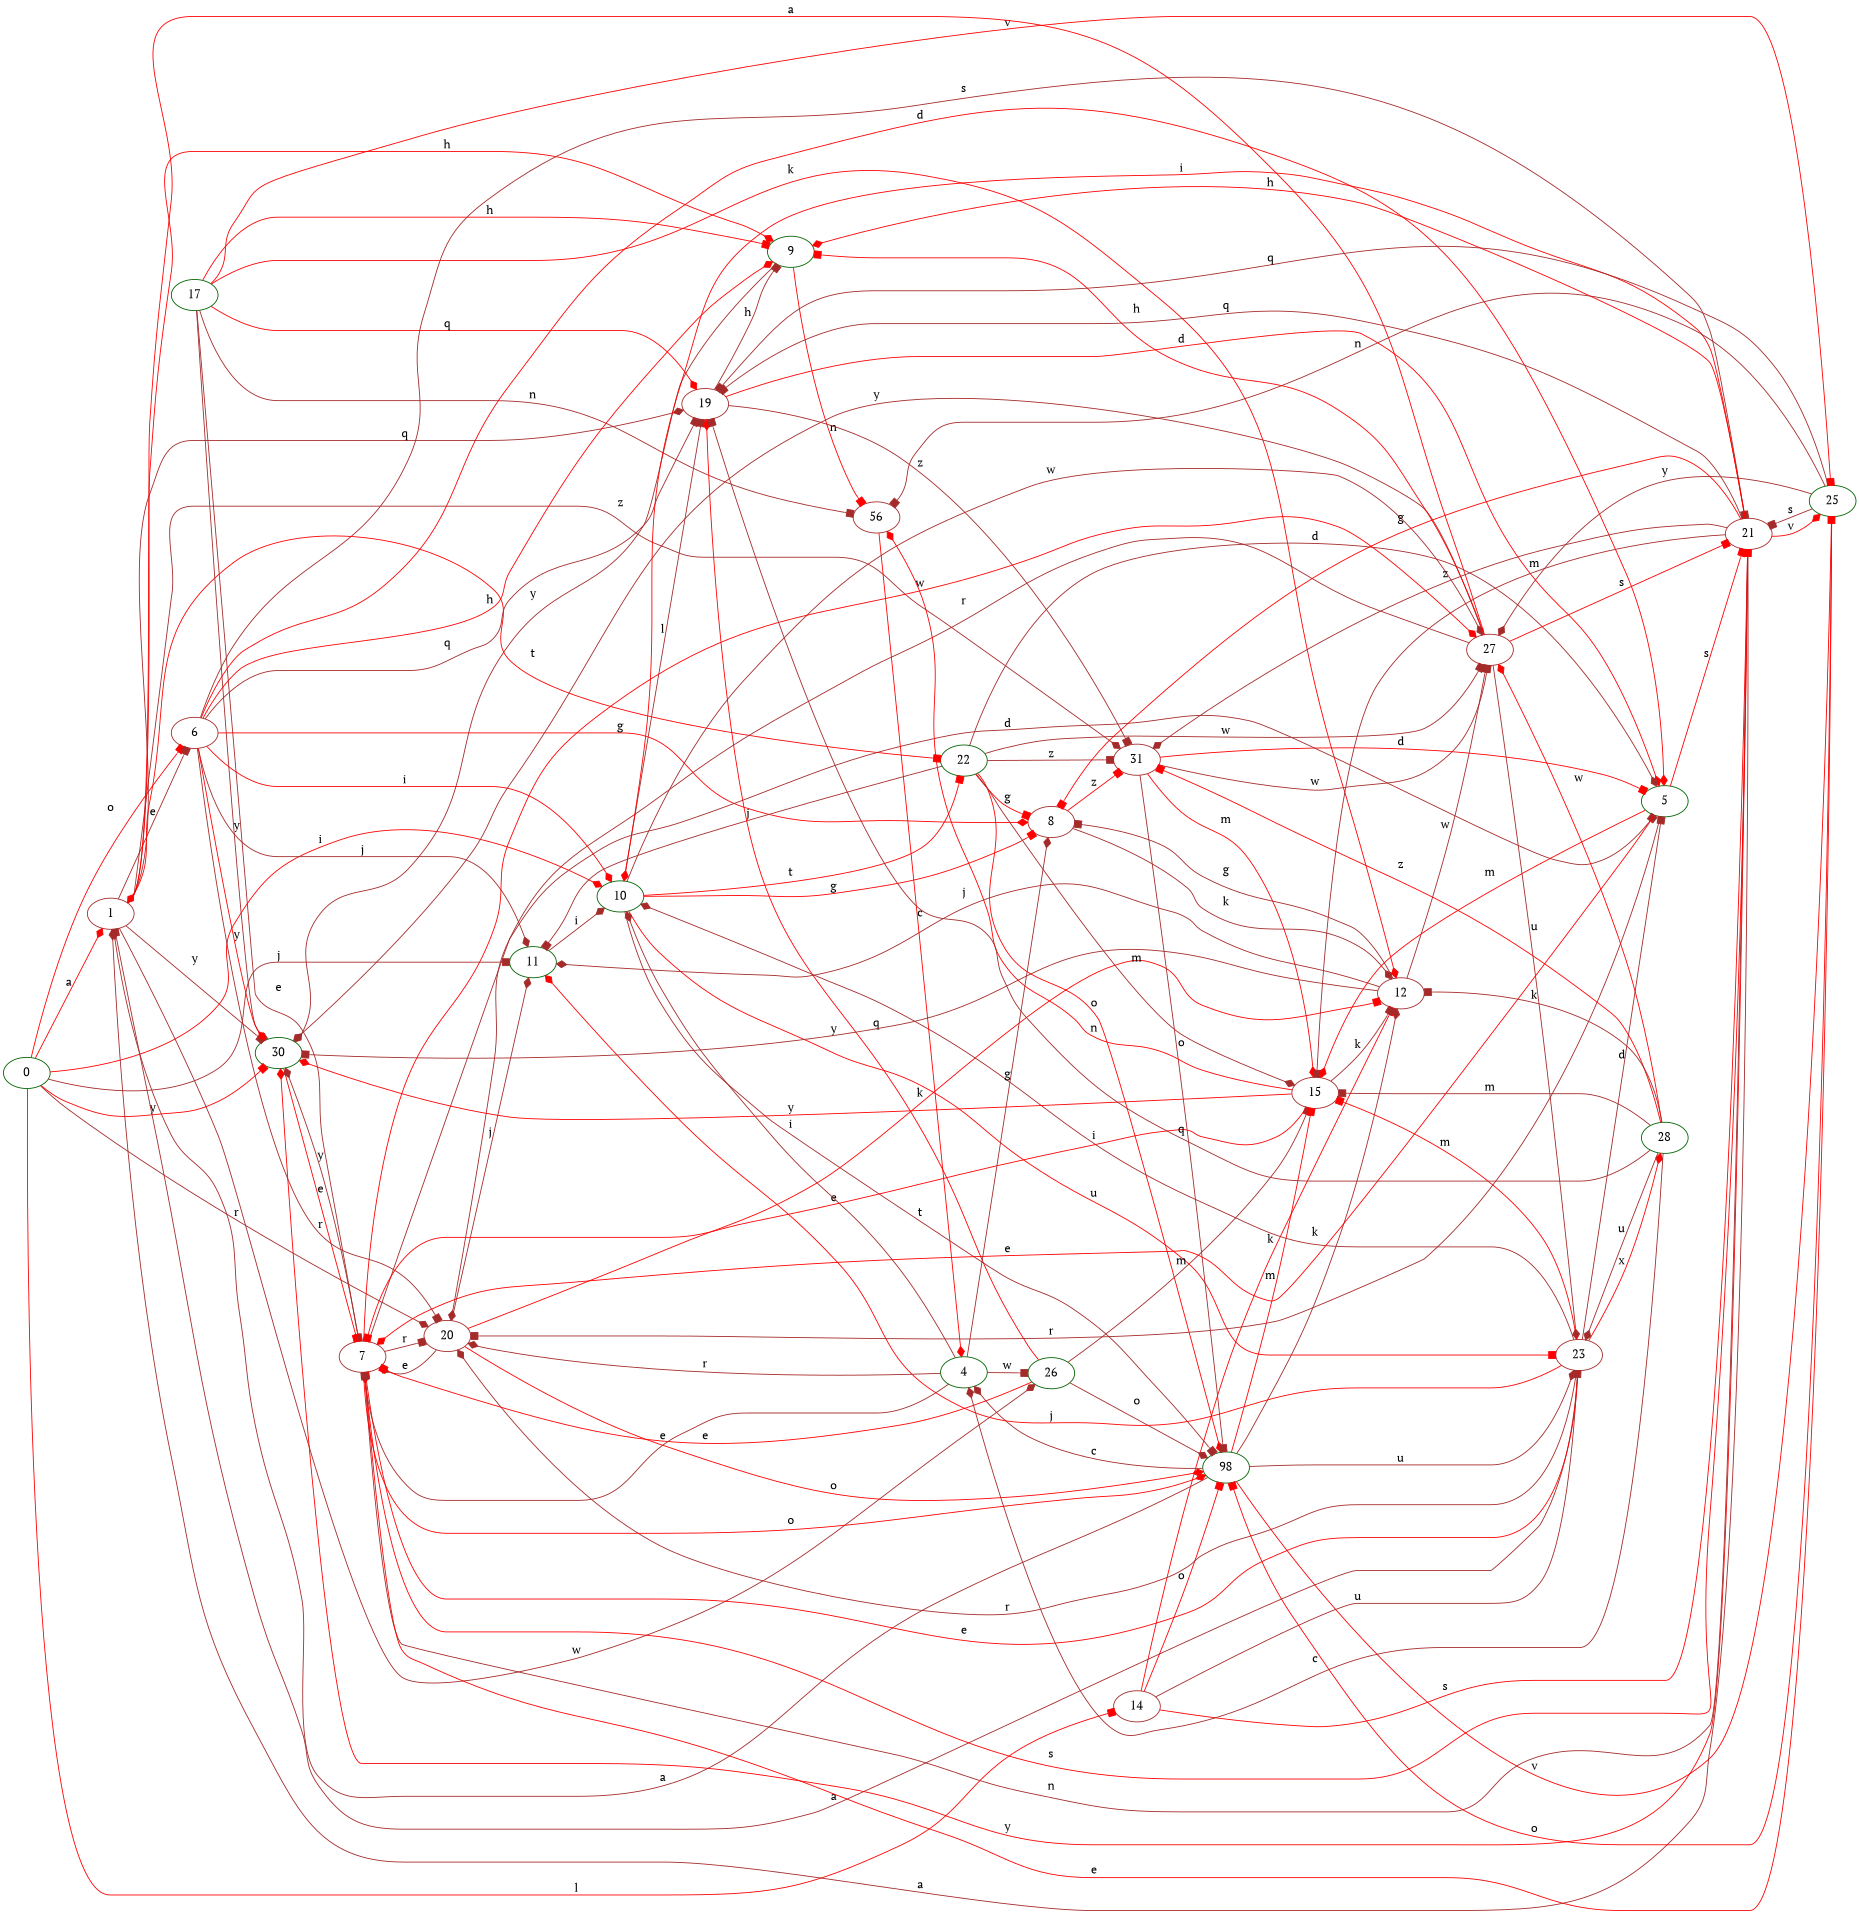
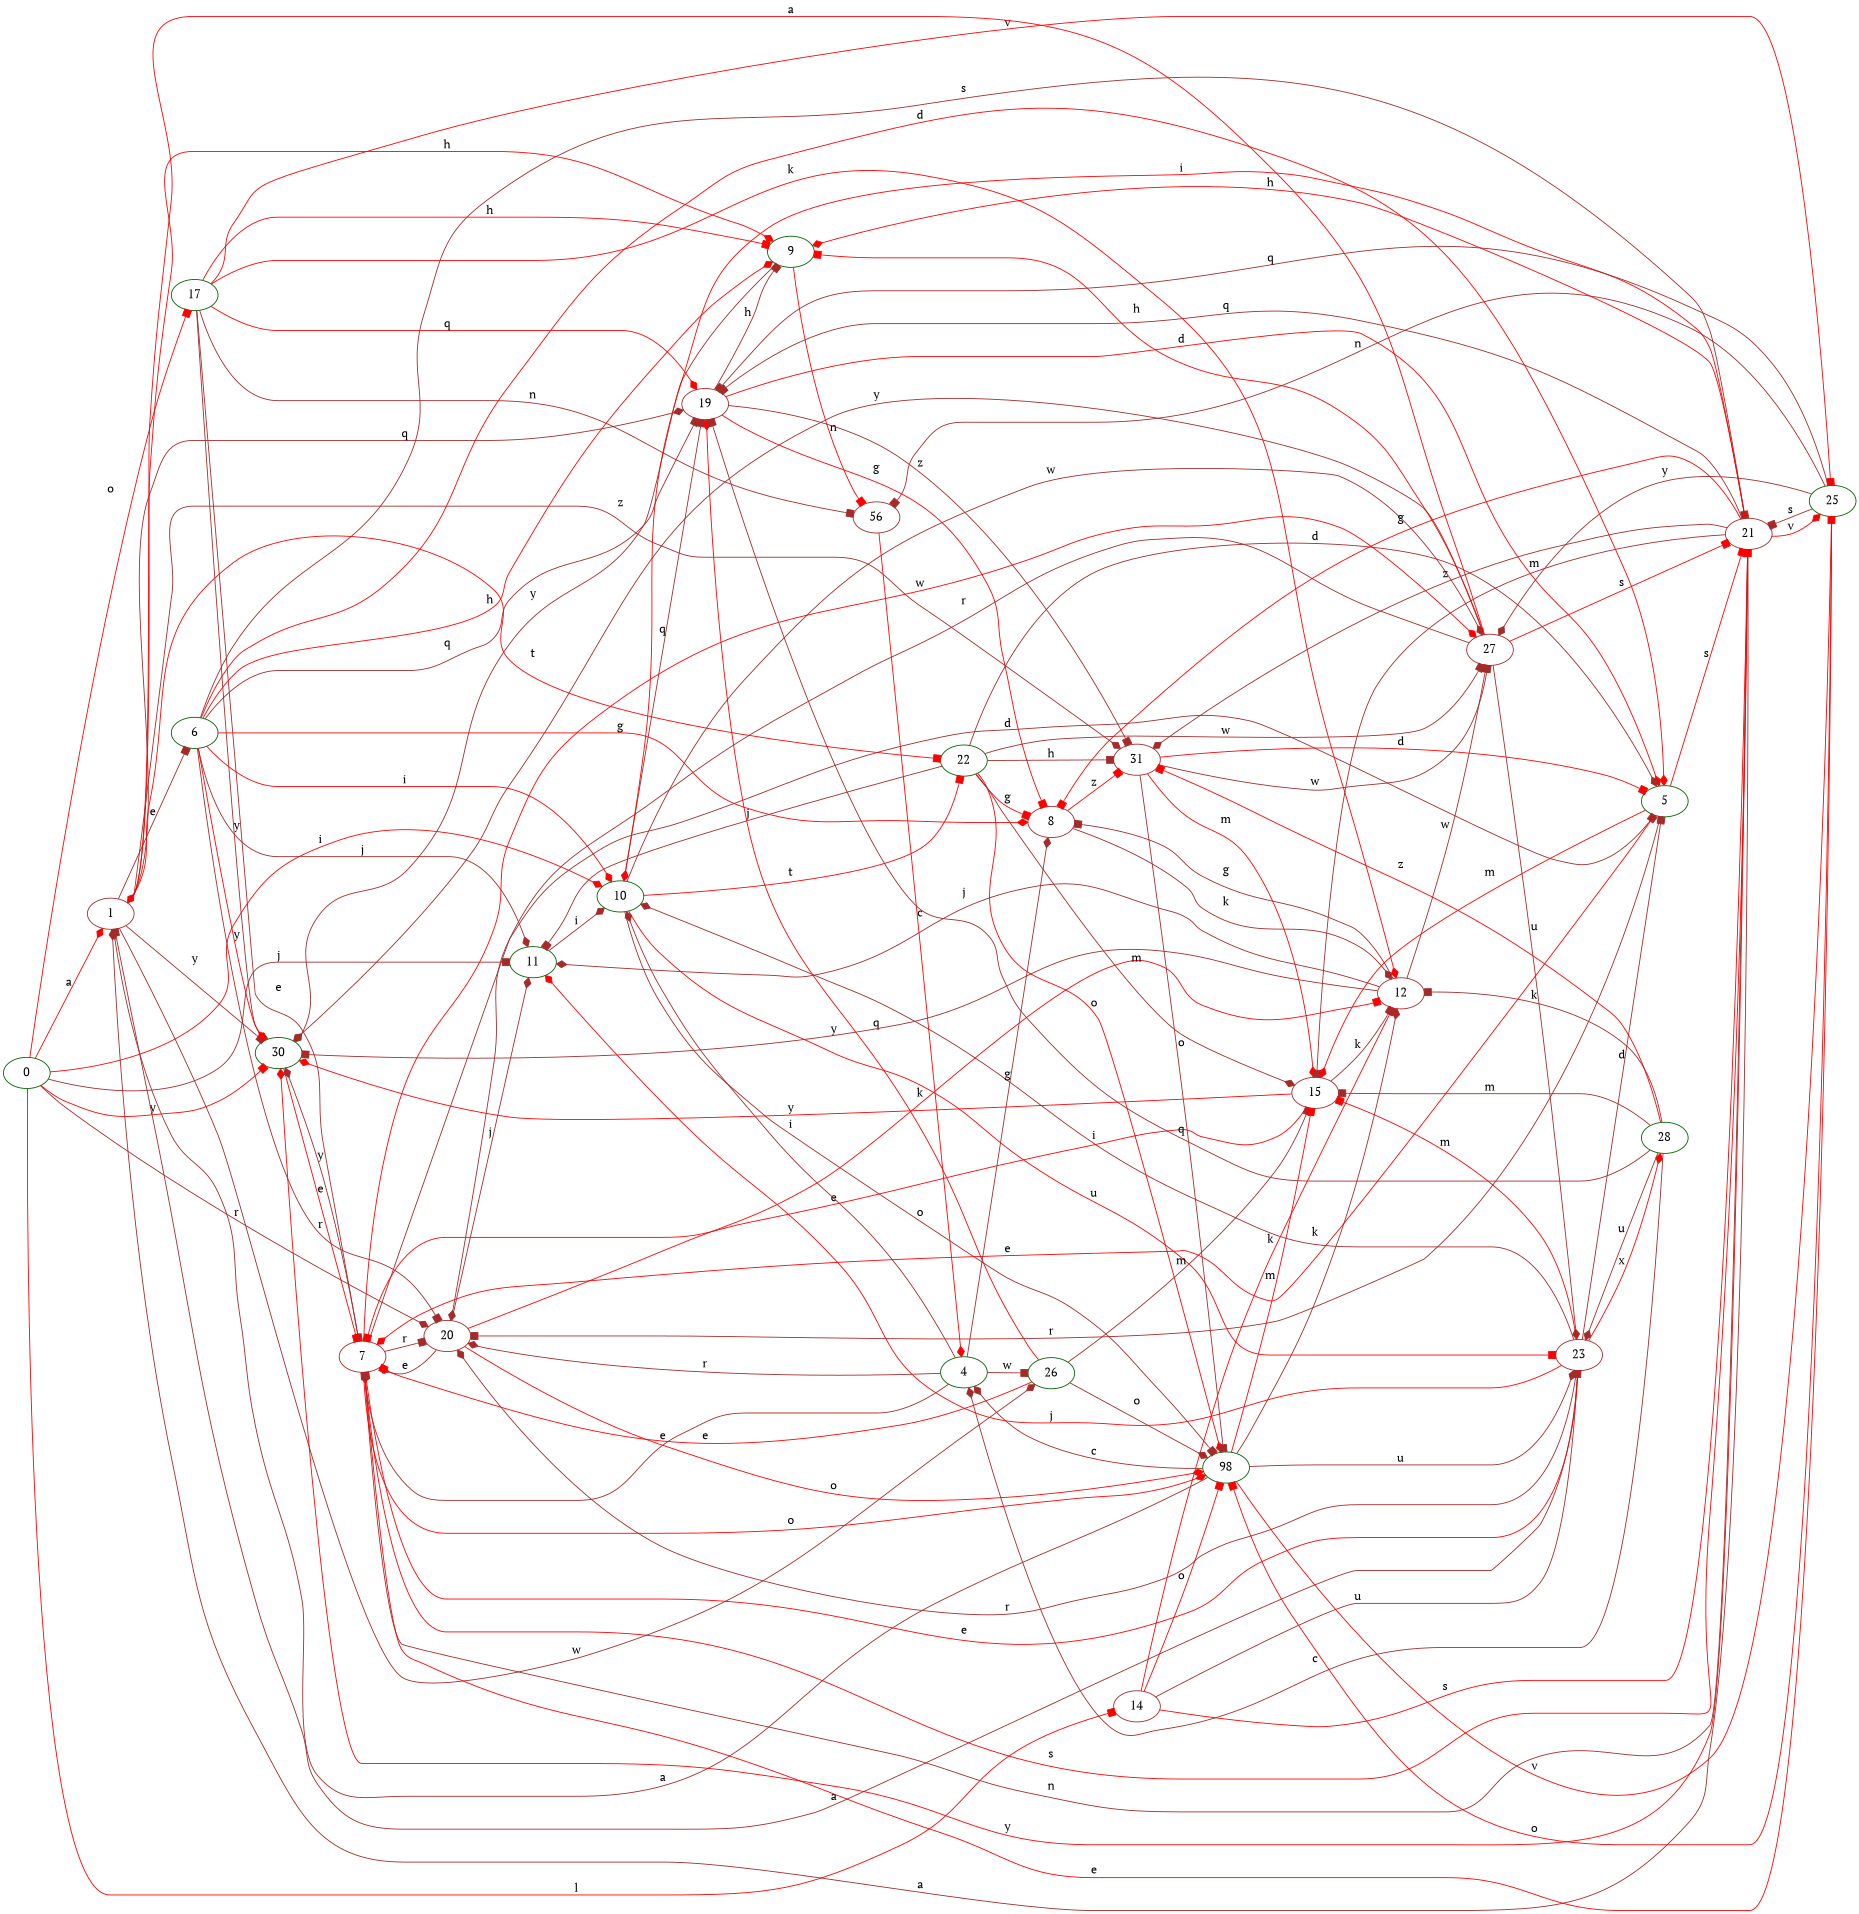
edge "10" -> "19": label "l" -> "q"
node "6": color brown -> darkgreen
edge "22" -> "31": label "z" -> "h"
edge "15" -> "56": removed, label "n"
edge "10" -> "8": now "19" -> "8"
edge "0" -> "6": now "0" -> "17"
edge "28" -> "27": removed, label "w"
edge "10" -> "98": label "t" -> "o"
